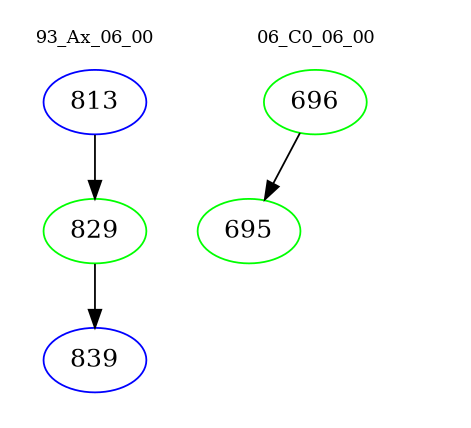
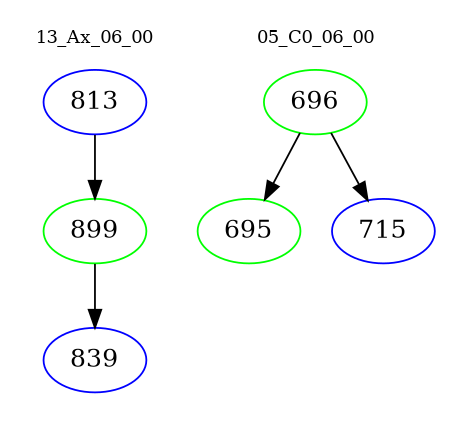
cluster "93_Ax_06_00": label "93_Ax_06_00" -> "13_Ax_06_00"
cluster "06_C0_06_00": label "06_C0_06_00" -> "05_C0_06_00"
node "829": label "829" -> "899"
node "715": added
